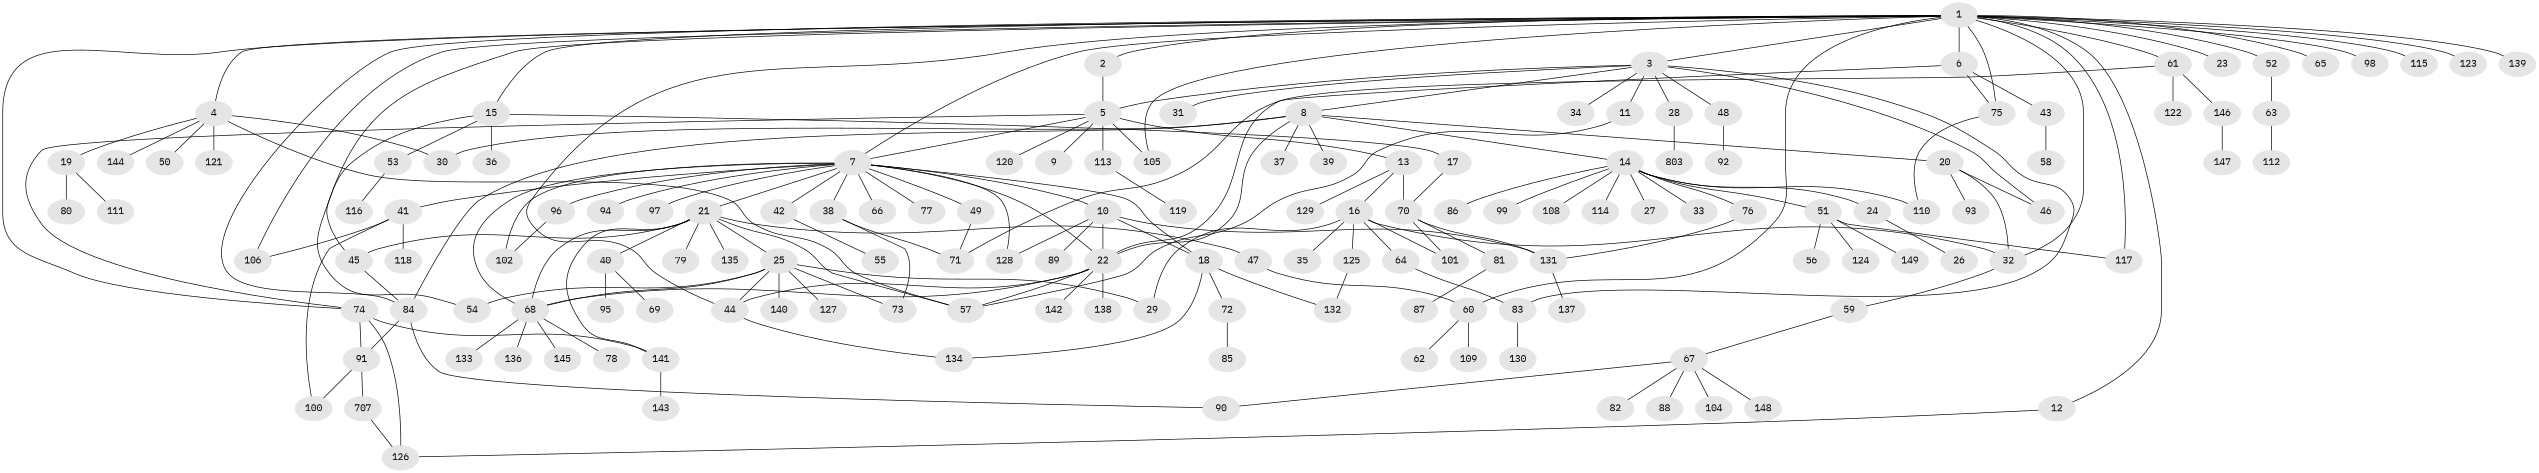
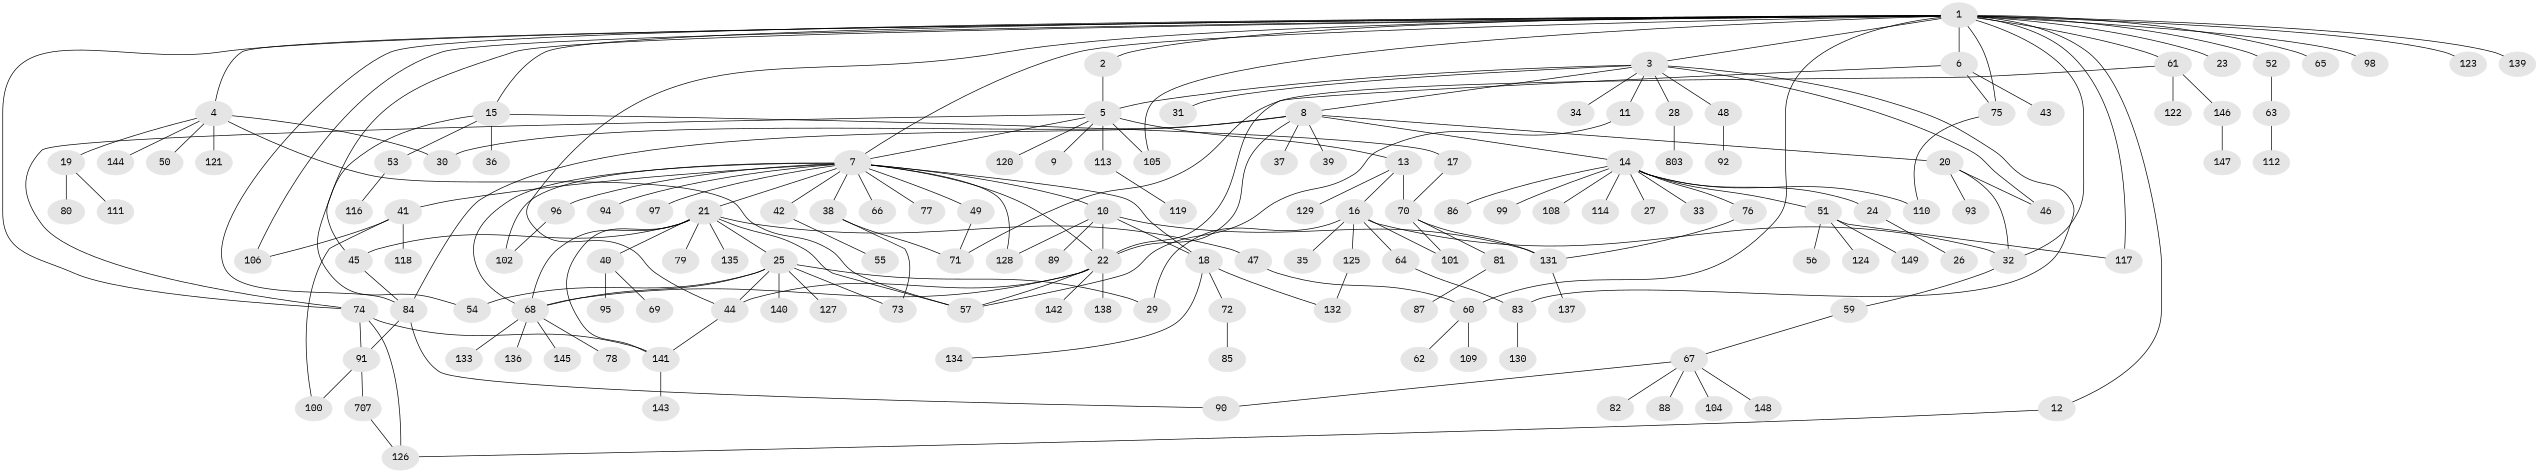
node "115": removed
node "58": removed
edge "44" -- "134": now "44" -- "141"
